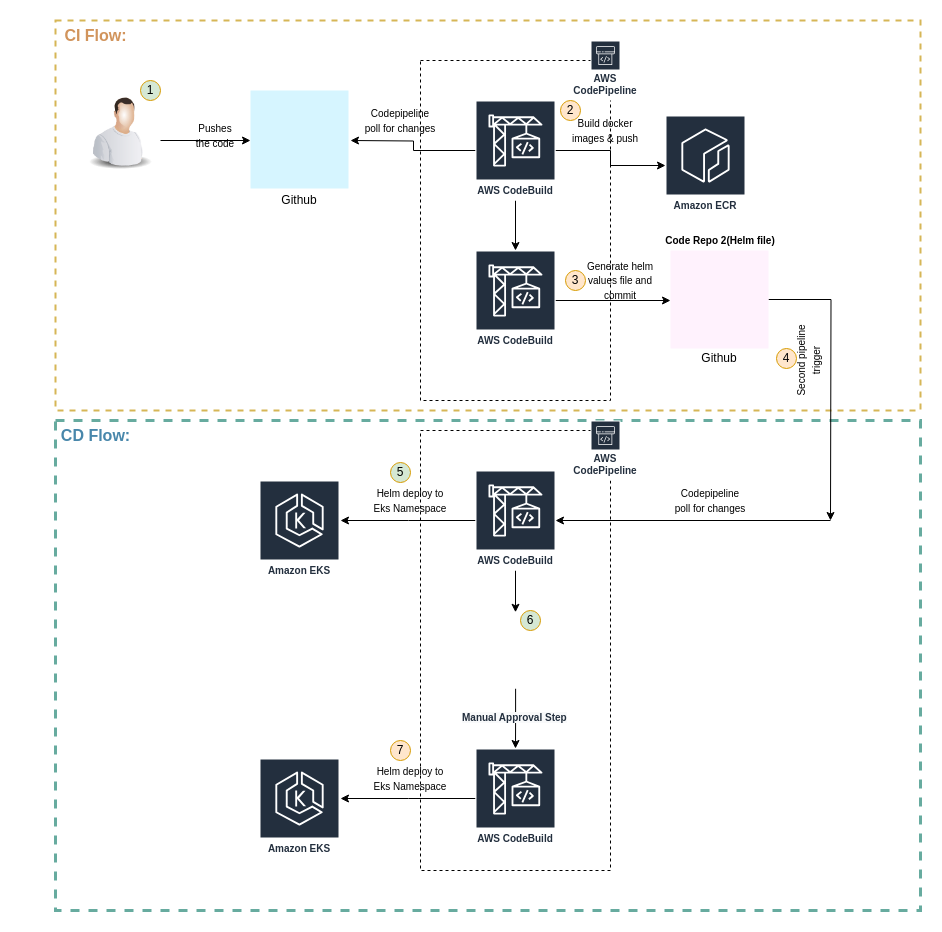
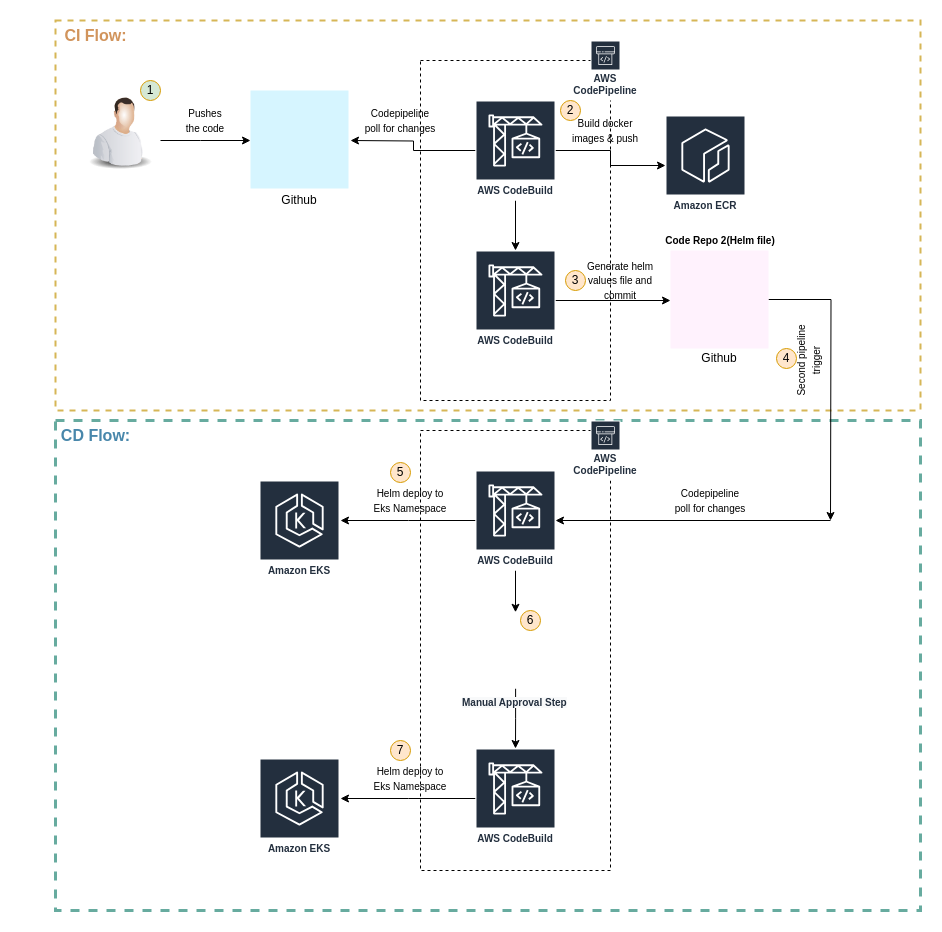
node "Pushes the code": moved (216, 136) -> (206, 121)
node "5": fillcolor #d5e8d4 -> #ffe6cc
node "6": fillcolor #d5e8d4 -> #ffe6cc
node "Manual Approval Step": moved (521, 719) -> (521, 704)
